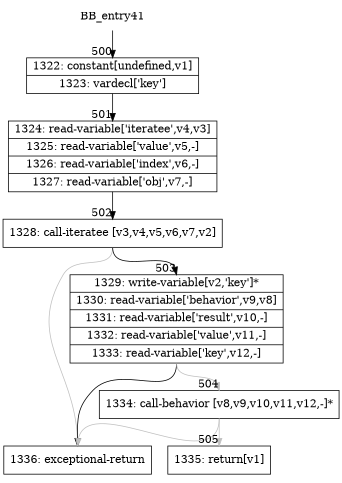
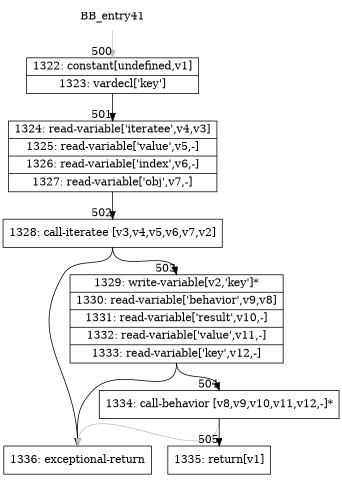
edge "BB_entry41" -> "1322: constant[undefined,v1]": color black -> gray
edge "1328: call-iteratee [v3,v4,v5,v6,v7,v2]" -> "1336: exceptional-return": color gray -> black
edge "1329: write-variable[v2,'key']*" -> "1334: call-behavior [v8,v9,v10,v11,v12,-]*": color gray -> black
edge "1334: call-behavior [v8,v9,v10,v11,v12,-]*" -> "1335: return[v1]": color gray -> black
